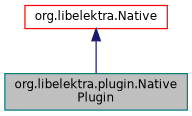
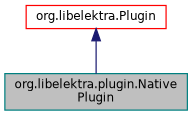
node "org.libelektra.Native": label "org.libelektra.Native" -> "org.libelektra.Plugin"
